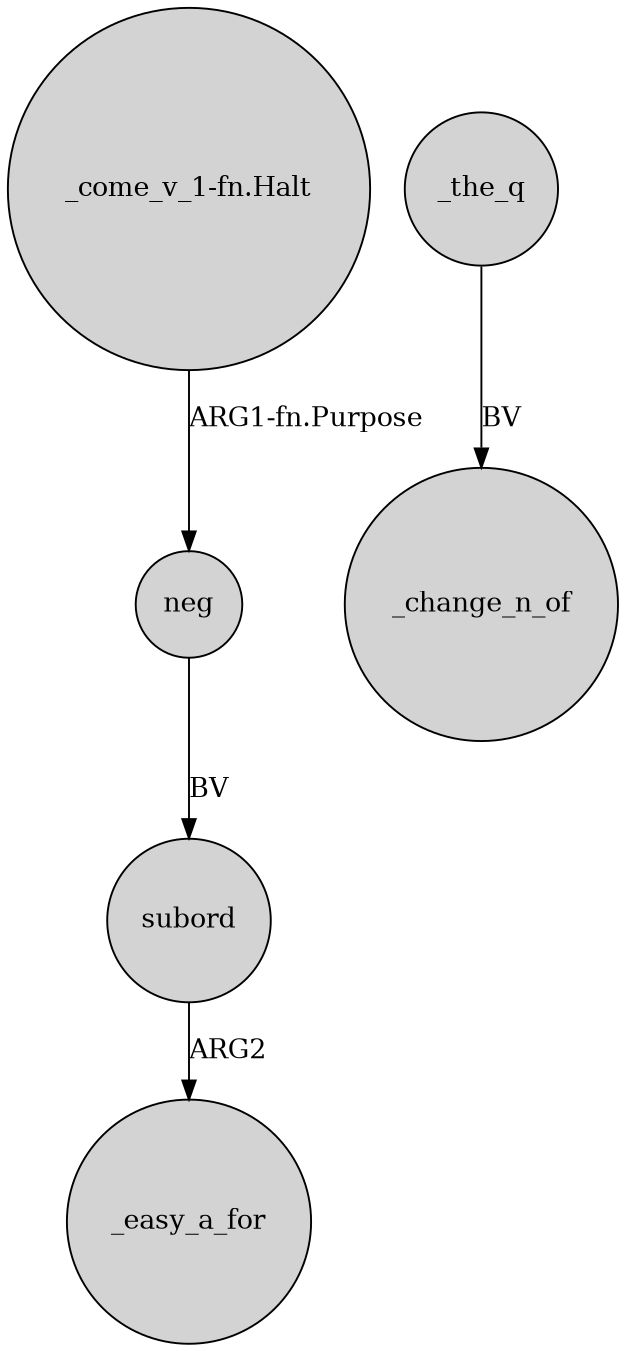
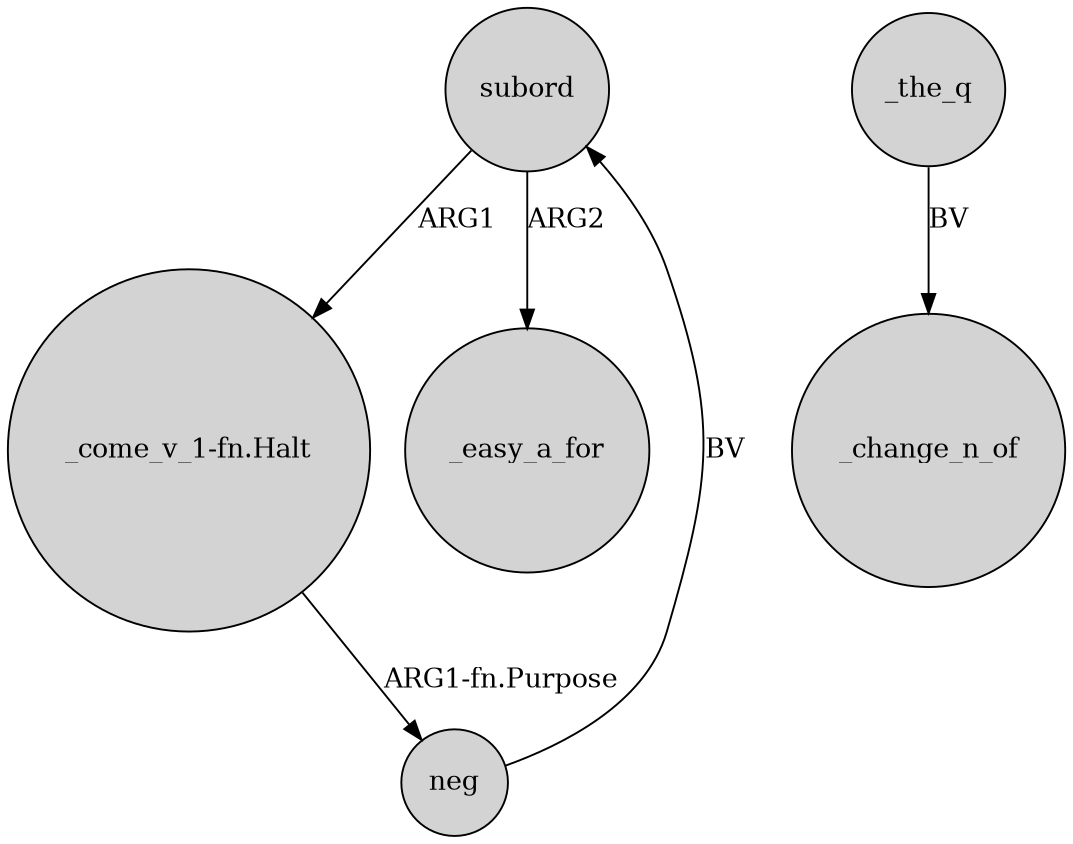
edge "subord" -> "_come_v_1-fn.Halt": added, label "ARG1"
